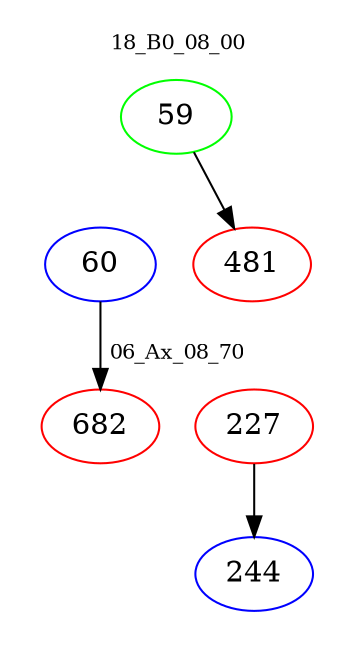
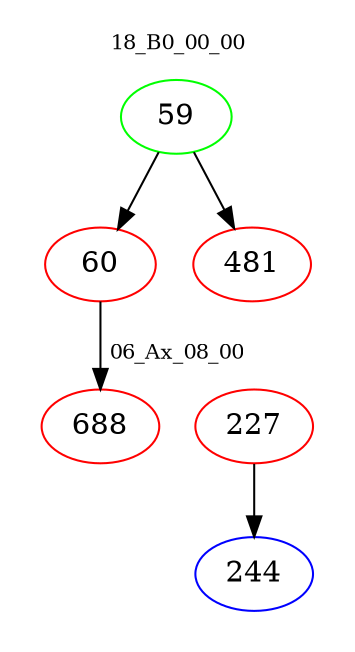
cluster "18_B0_08_00": label "18_B0_08_00" -> "18_B0_00_00"
edge "59" -> "60": added
node "60": color blue -> red
cluster "06_Ax_08_70": label "06_Ax_08_70" -> "06_Ax_08_00"
node "682": label "682" -> "688"
